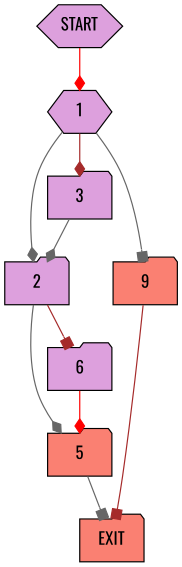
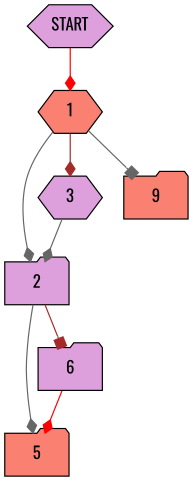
node "1": fillcolor plum -> salmon
node "3": shape folder -> hexagon
node "EXIT": removed
